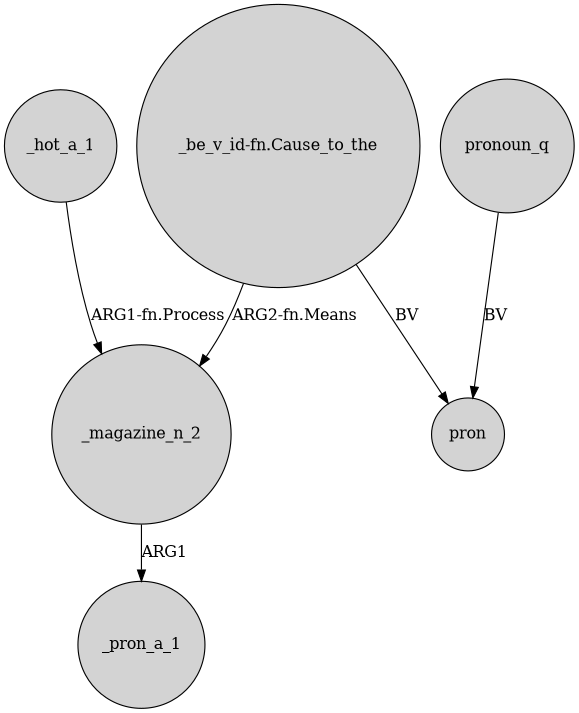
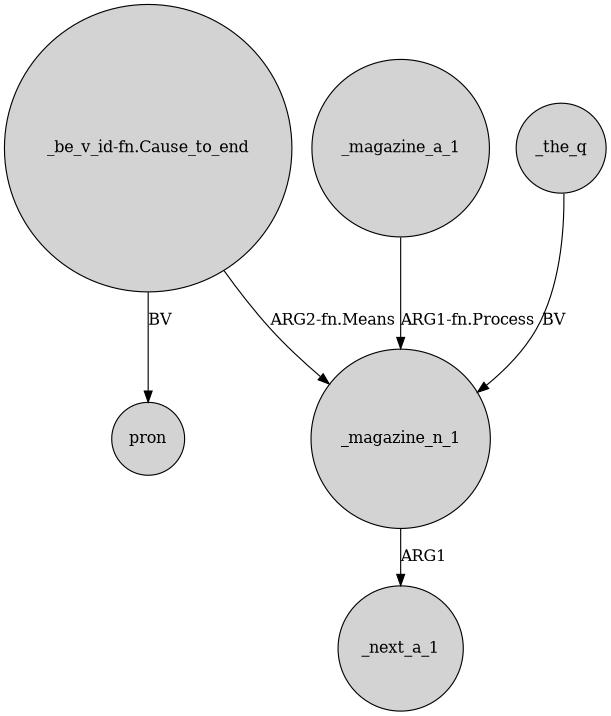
node "_hot_a_1": label "_hot_a_1" -> "_magazine_a_1"
node "_be_v_id-fn.Cause_to_the": label "_be_v_id-fn.Cause_to_the" -> "_be_v_id-fn.Cause_to_end"
node "pronoun_q": removed
node "_the_q": added
node "_magazine_n_2": label "_magazine_n_2" -> "_magazine_n_1"
node "_pron_a_1": label "_pron_a_1" -> "_next_a_1"
